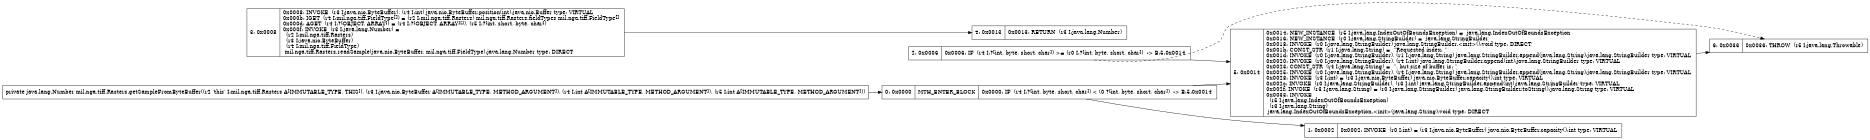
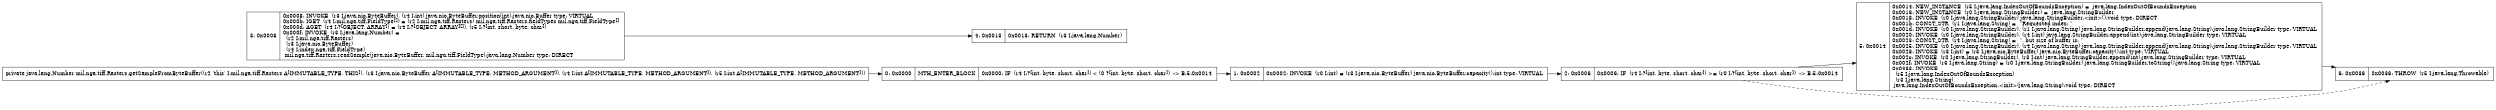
node "3: 0x0008": text "(r4 I:mil.nga.tiff.FieldType)" -> "(r4 I:index.nga.tiff.FieldType)"
edge "1: 0x0002" -> "2: 0x0006": added
edge "0: 0x0000" -> "5: 0x0014": removed
node "5: 0x0014": text "0x0033: INVOKE" -> "0x0433: INVOKE"
